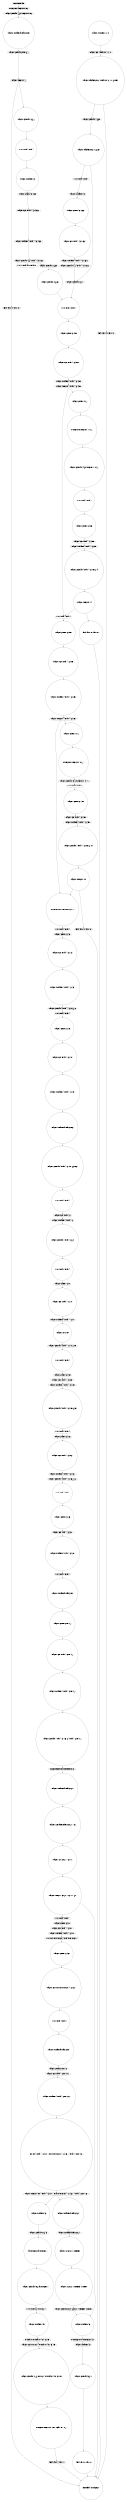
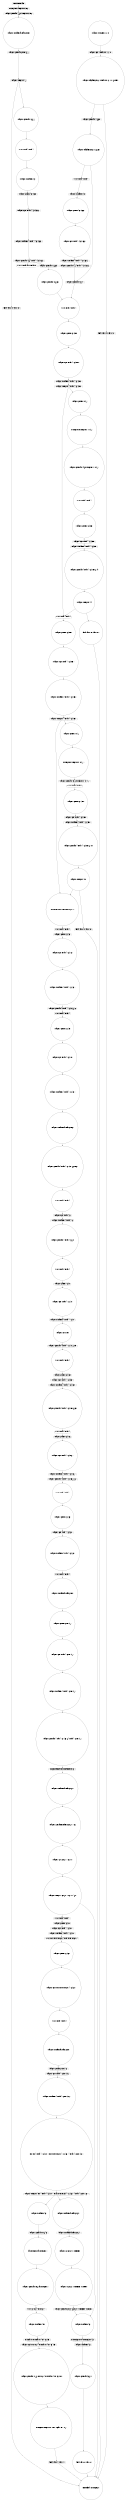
node "(UNKNOWN,const char *,const char *)": label "(UNKNOWN,const char *,const char *)" -> "(UNKNOWN,and char *,const char *)"
